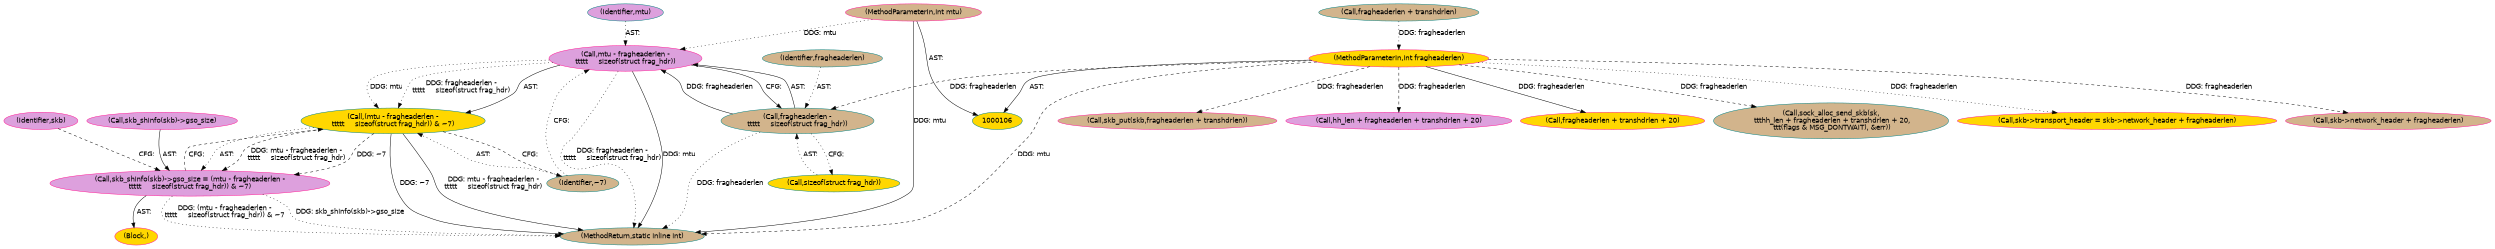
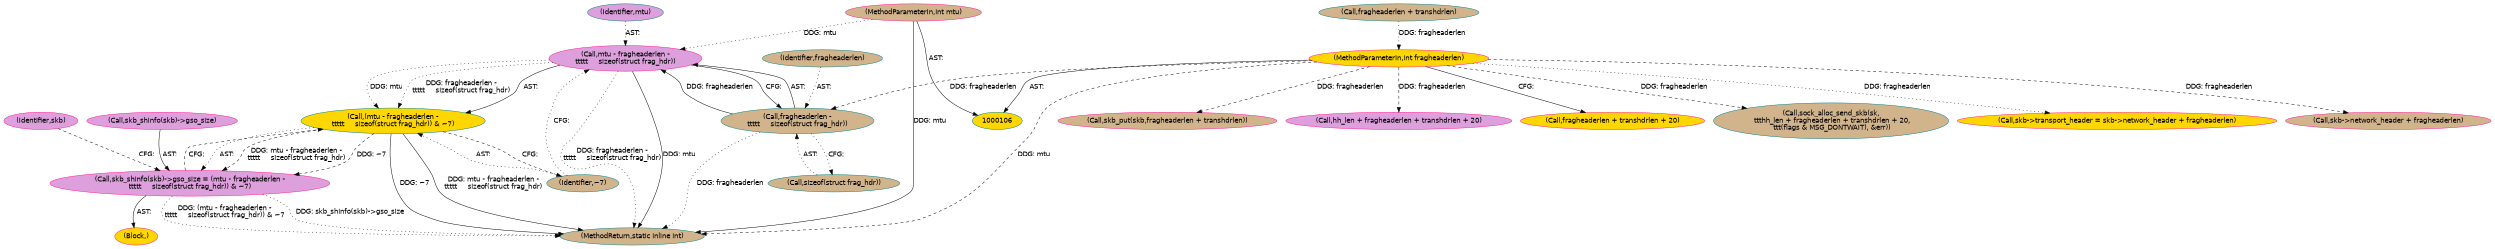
edge "(MethodParameterIn,int fragheaderlen)" -> "(Call,fragheaderlen + transhdrlen + 20)": label "DDG: fragheaderlen" -> "CFG: "
node "(Call,sizeof(struct frag_hdr))": fillcolor gold -> tan
